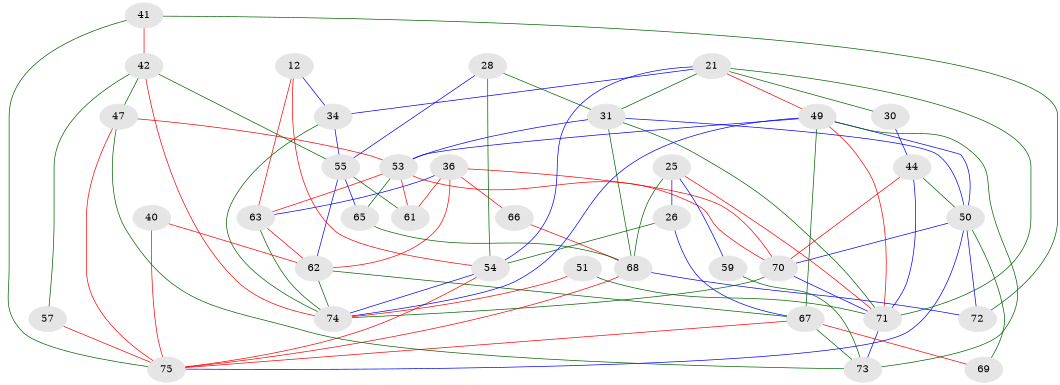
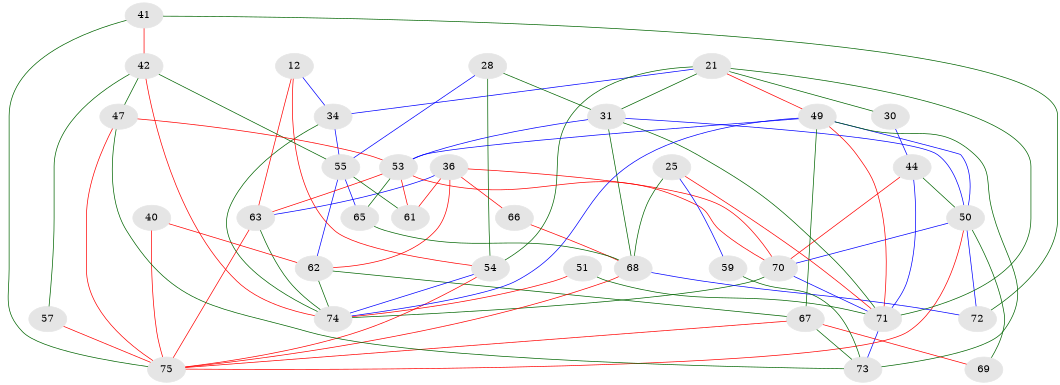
edge "21" -- "54": color blue -> darkgreen
node "26": removed
edge "63" -- "62": now "63" -- "75"
edge "50" -- "75": color blue -> red
